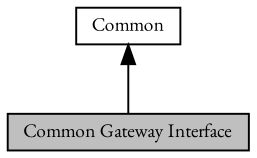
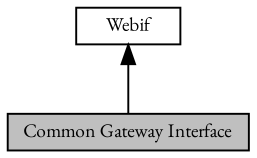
node "Common": label "Common" -> "Webif"
